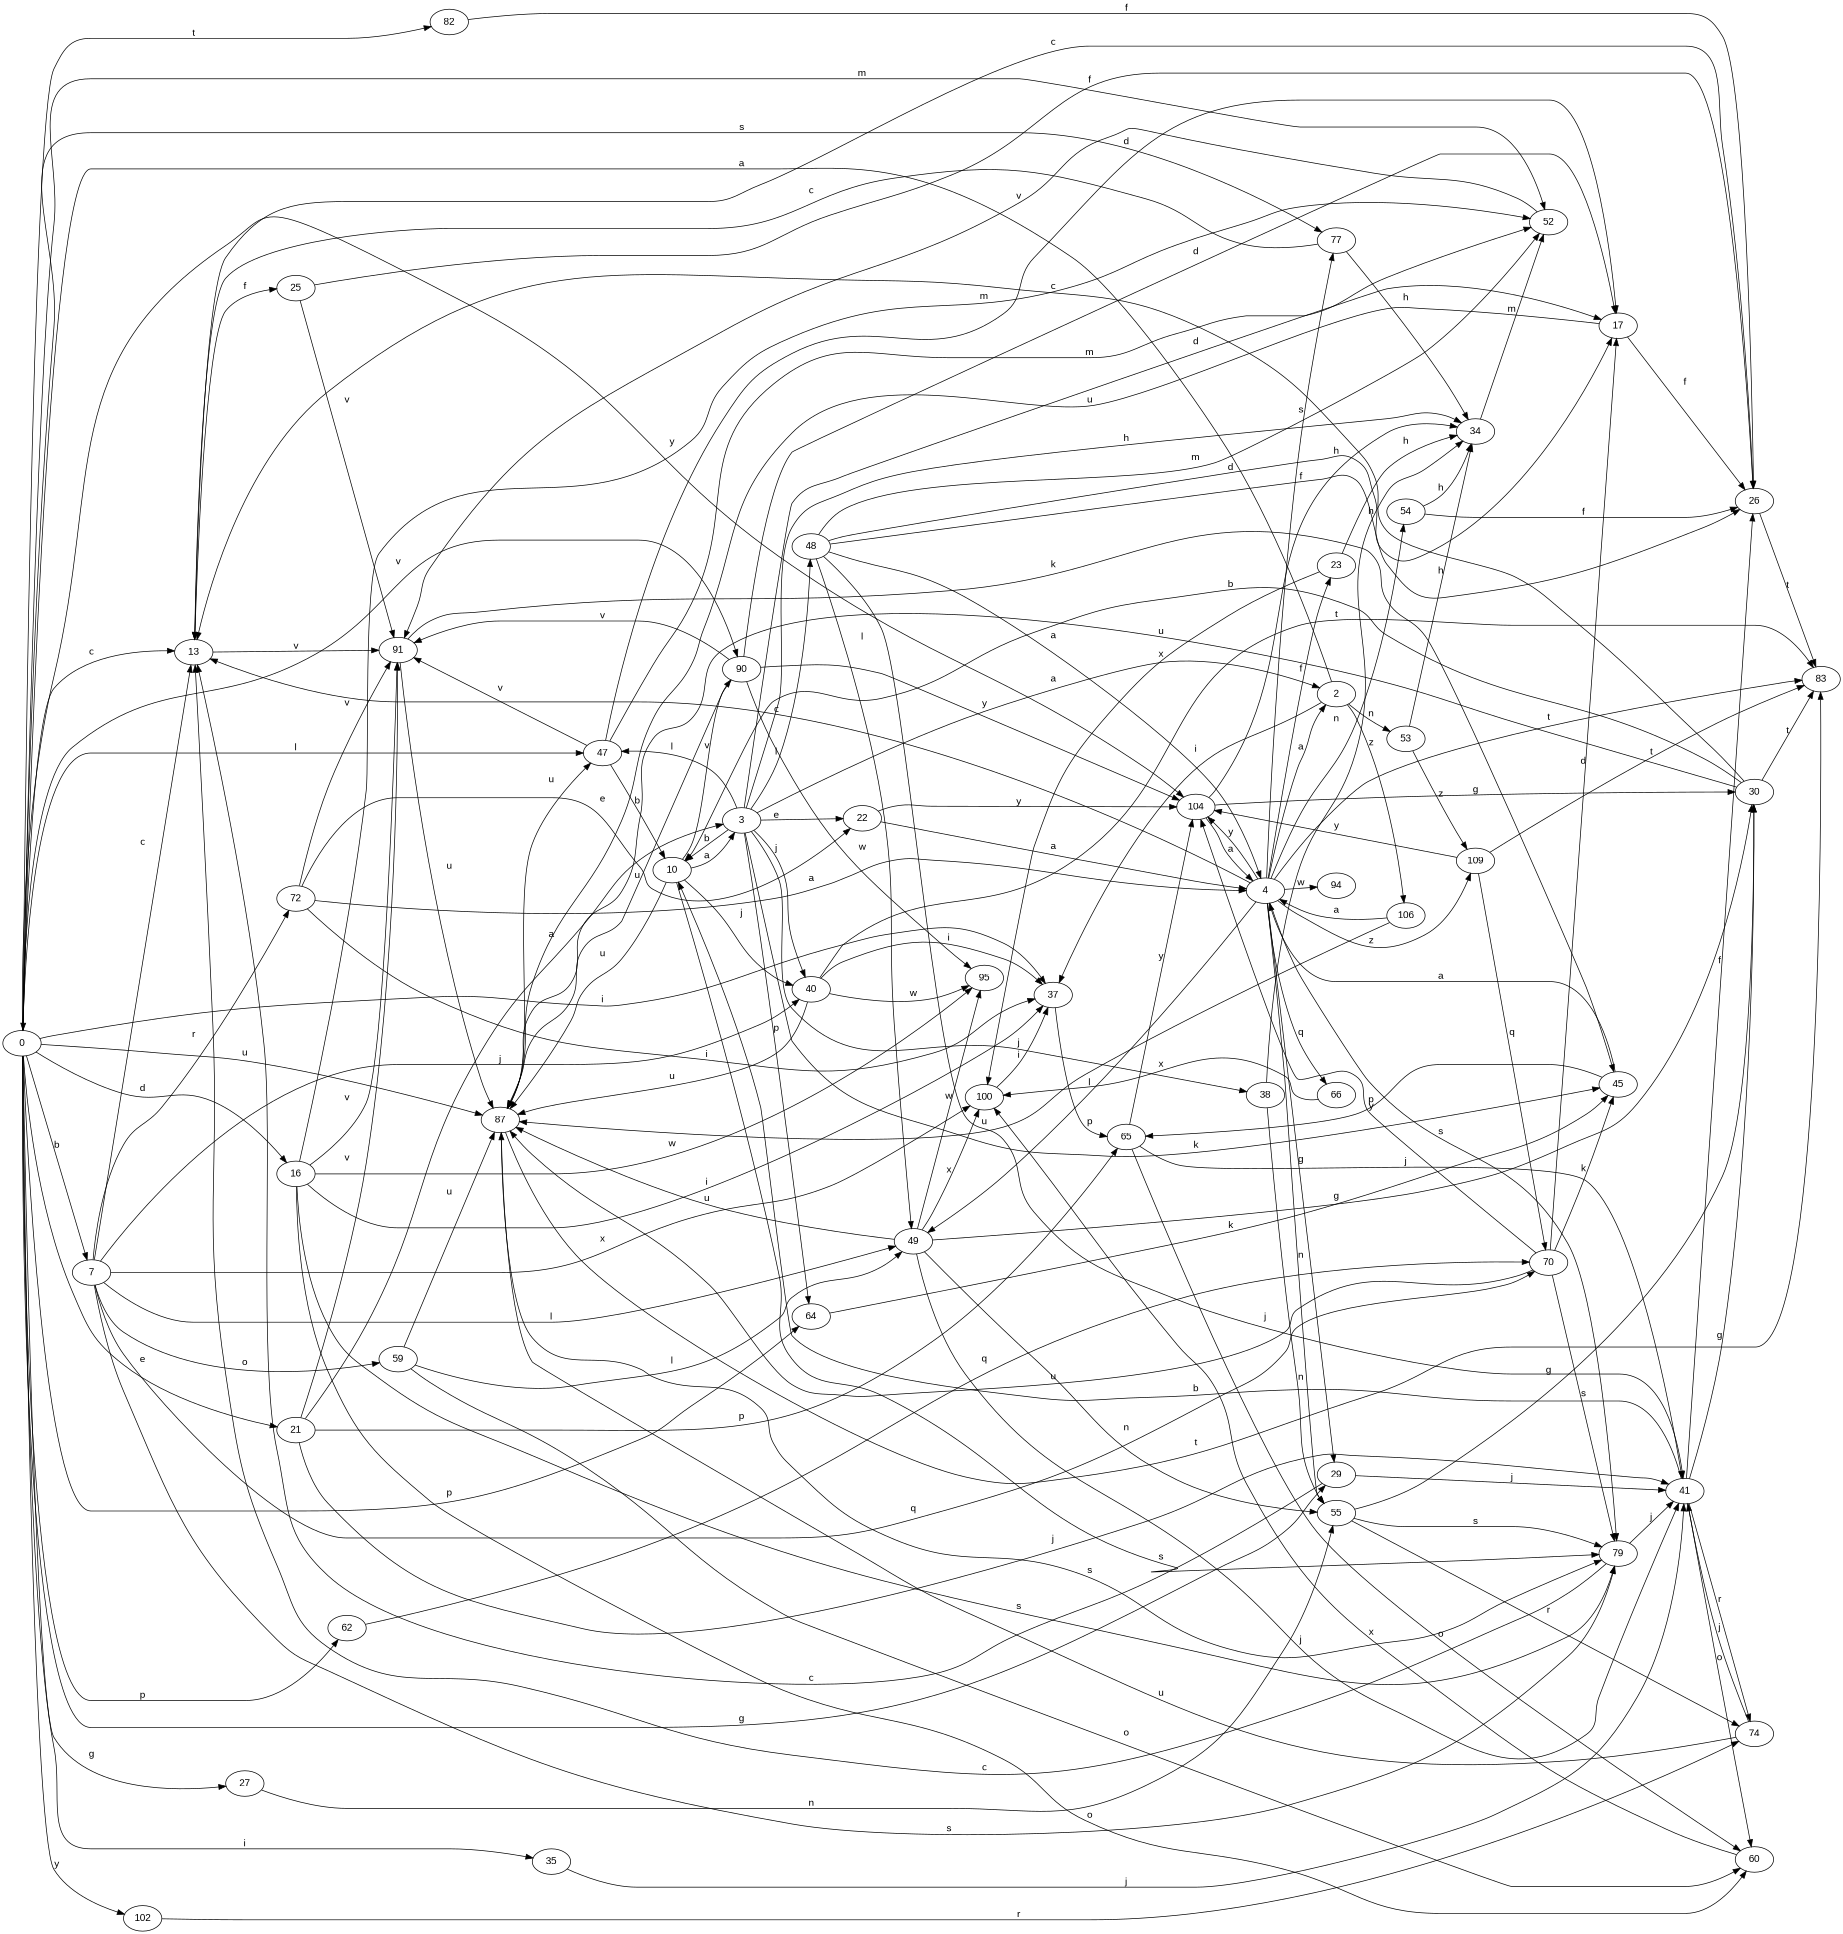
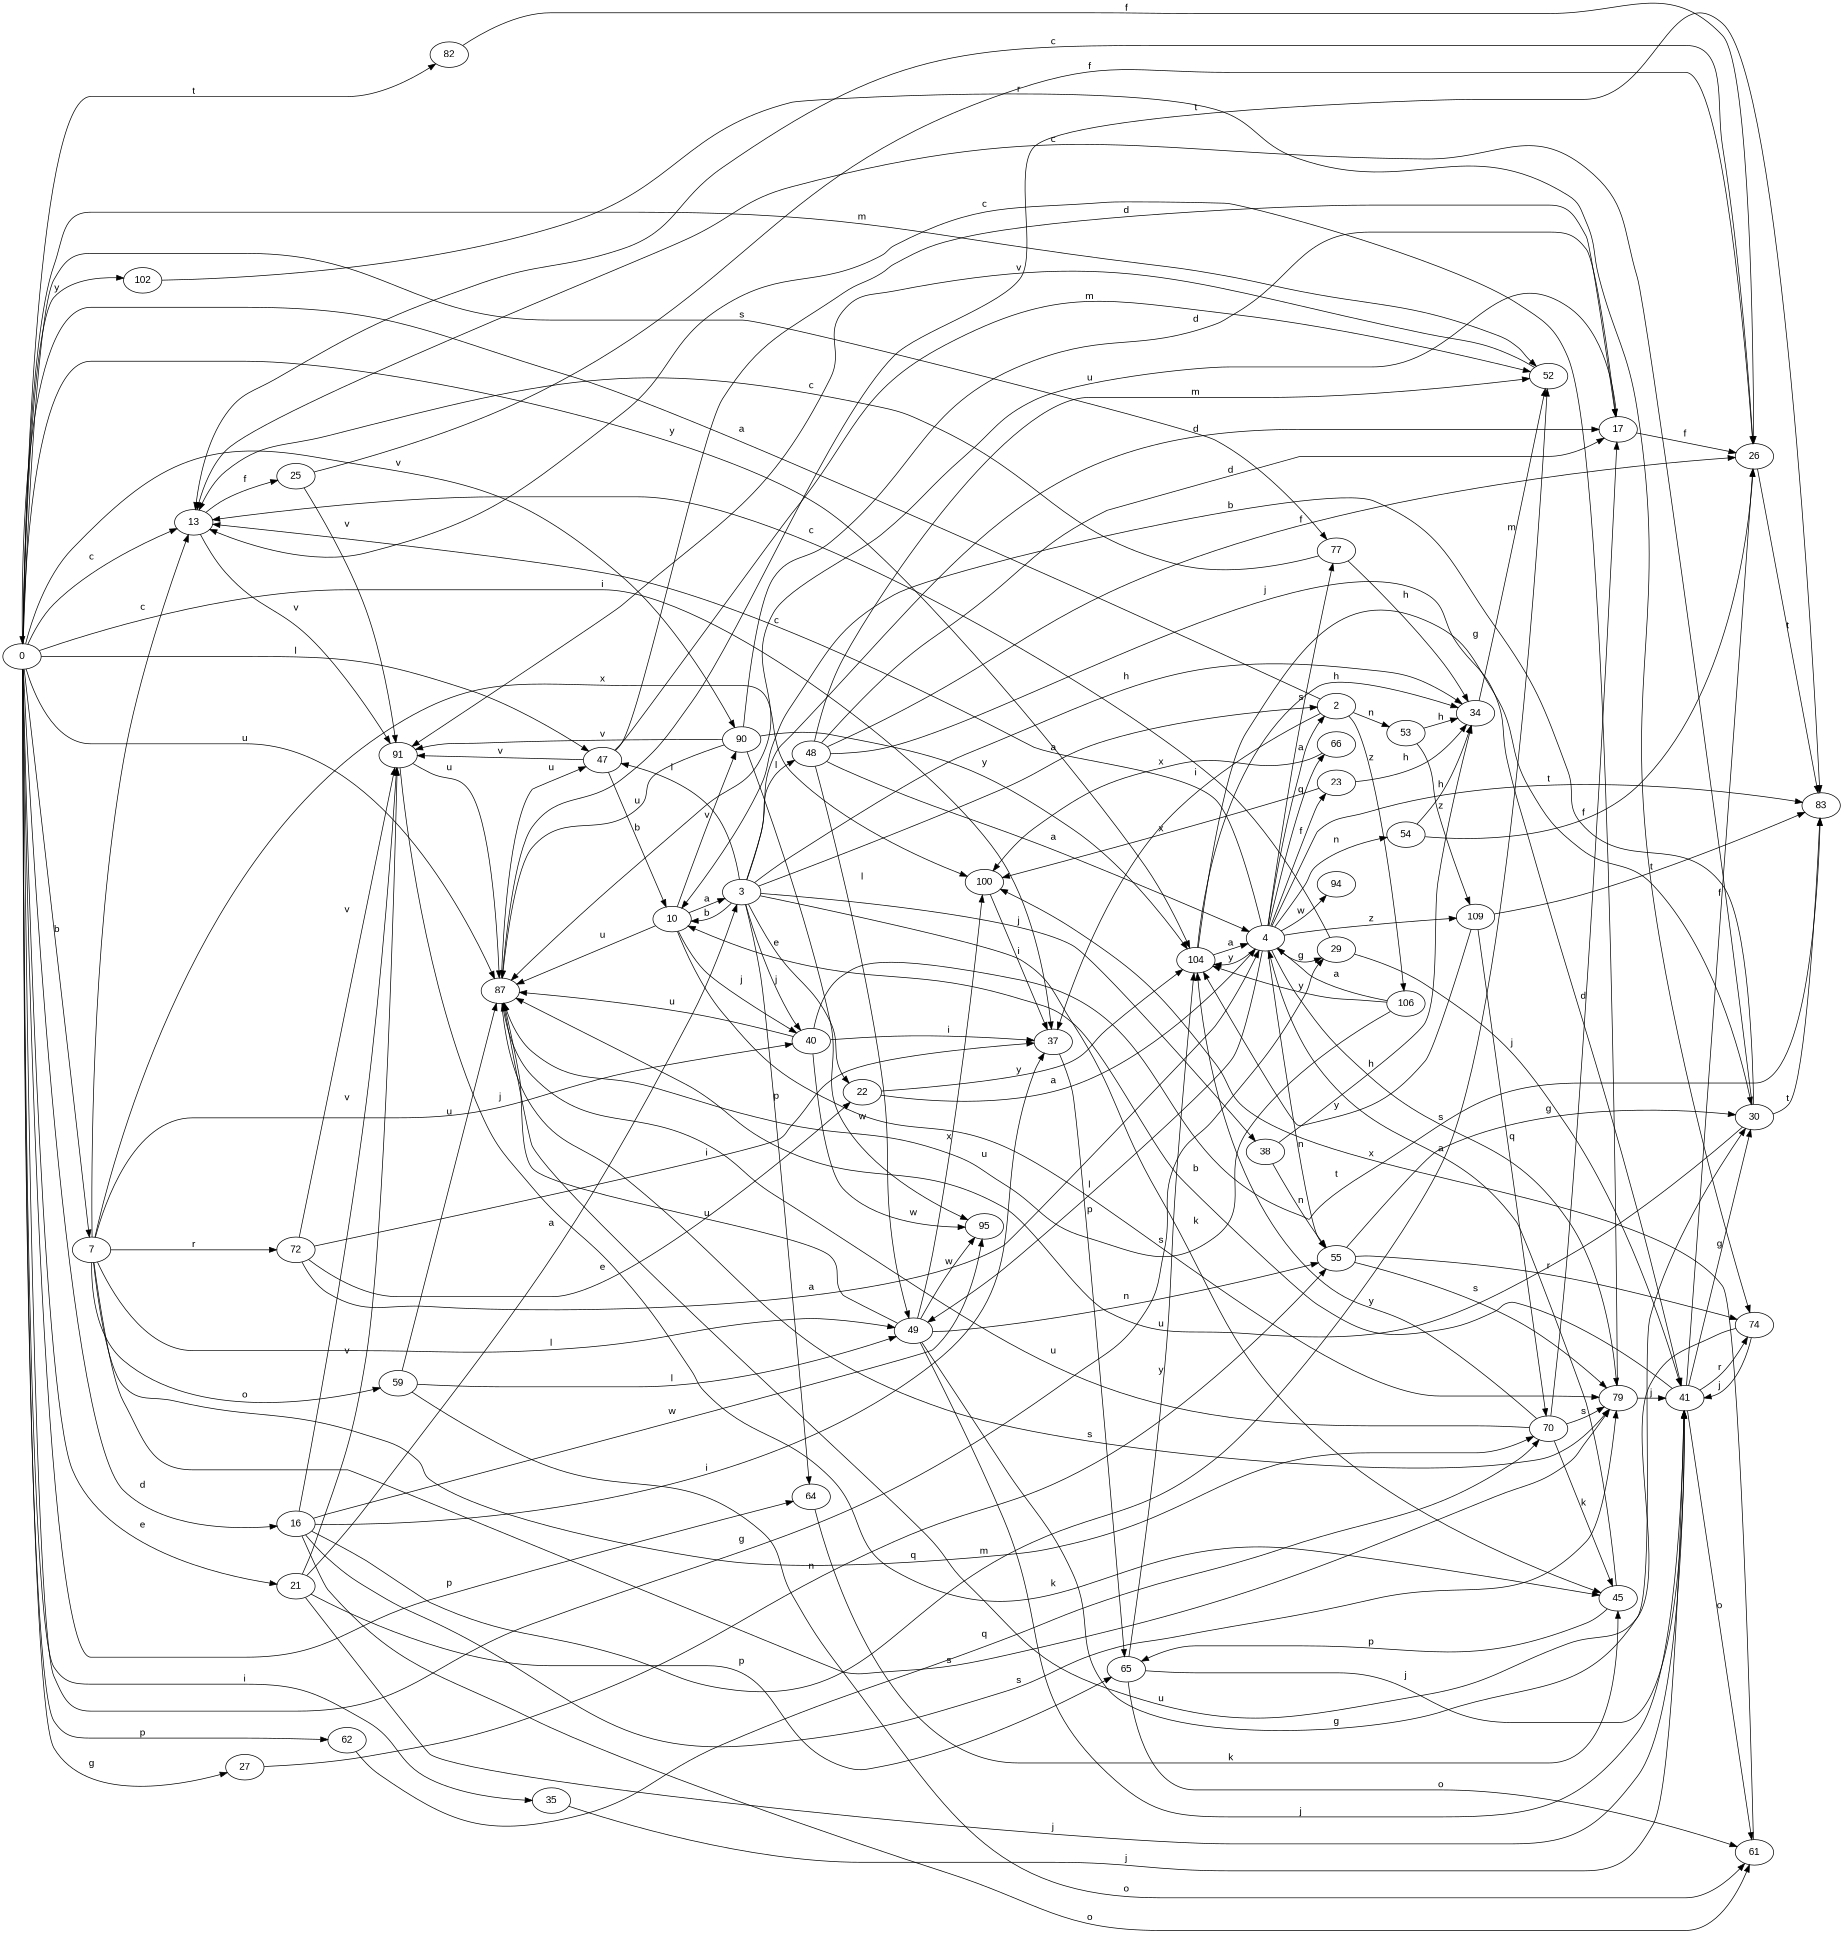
edge "106" -> "104": added, label "y"
node "60": label "60" -> "61"
